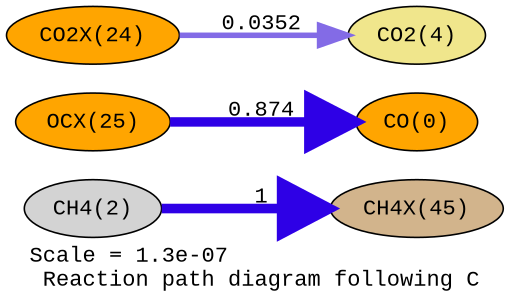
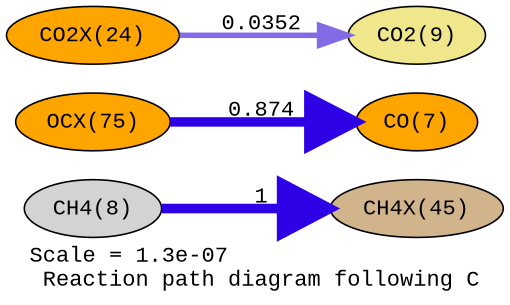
node "CO2(4)": label "CO2(4)" -> "CO2(9)"
node "OCX(25)": label "OCX(25)" -> "OCX(75)"
node "CO(0)": label "CO(0)" -> "CO(7)"
node "CH4(2)": label "CH4(2)" -> "CH4(8)"
